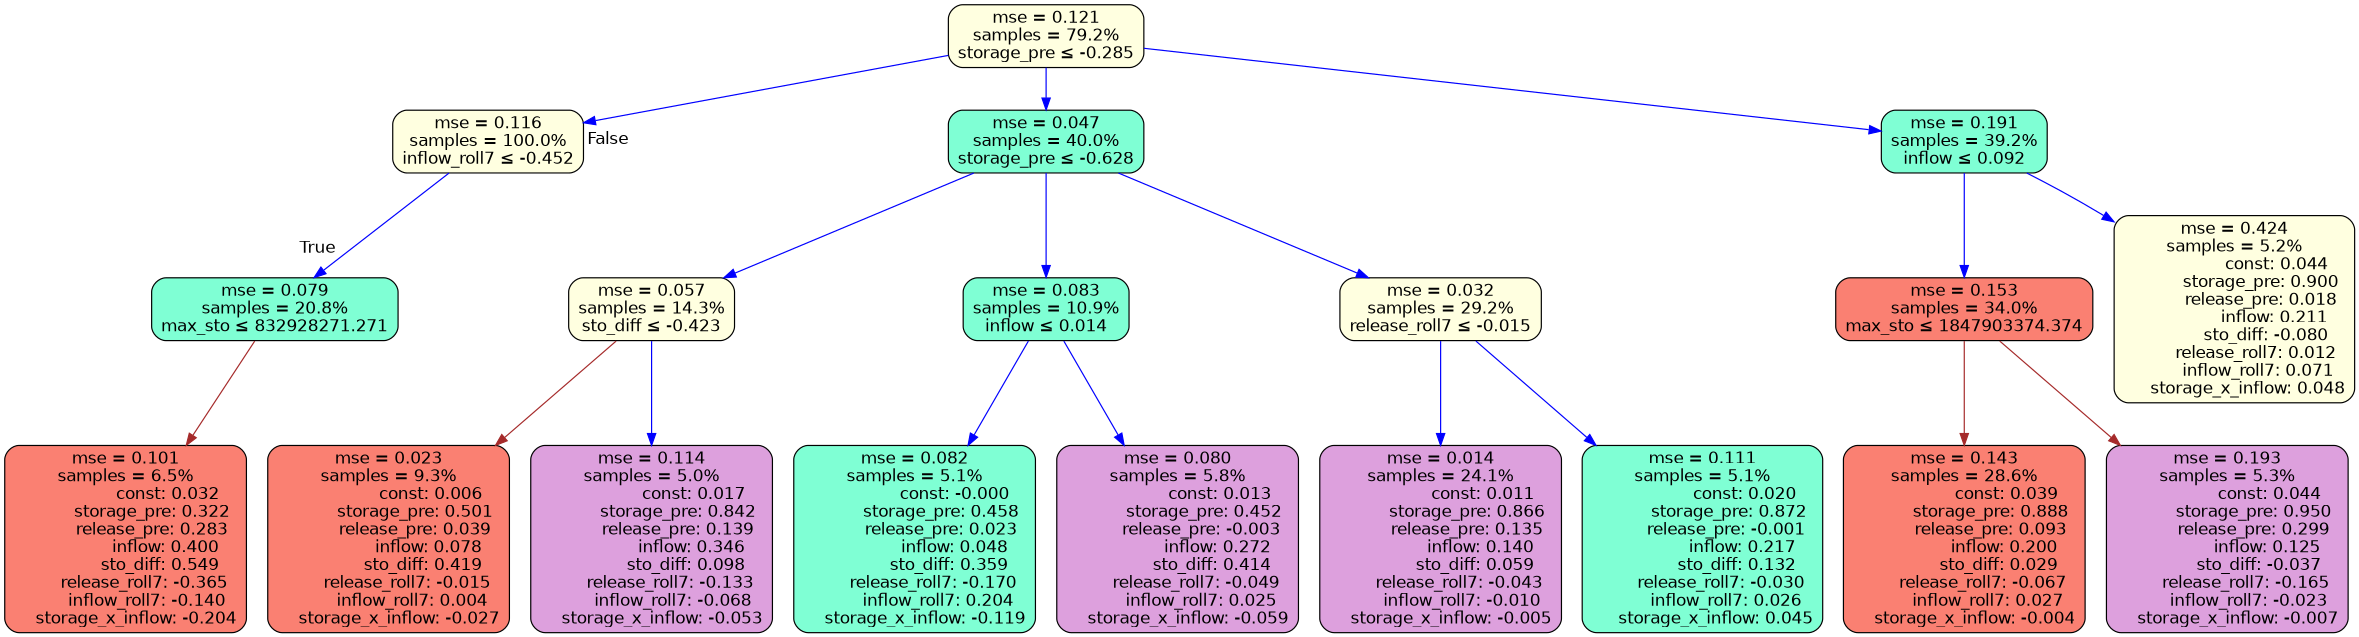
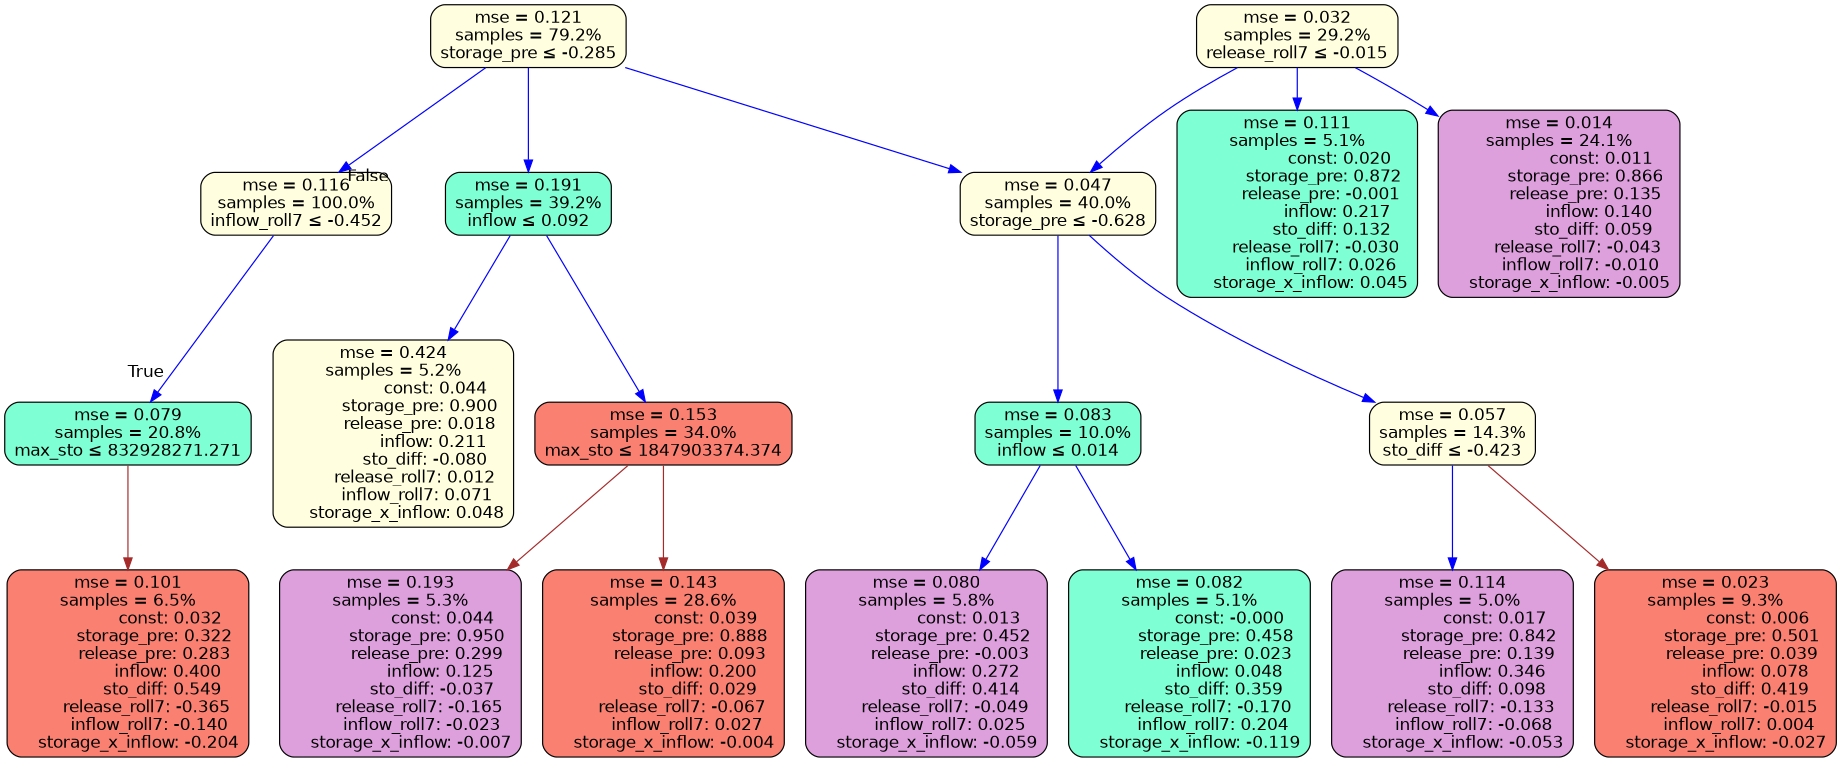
node "mse = 0.047 samples = 40.0% storage_pre ≤ -0.628": fillcolor aquamarine -> lightyellow
edge "mse = 0.047 samples = 40.0% storage_pre ≤ -0.628" -> "mse = 0.032 samples = 29.2% release_roll7 ≤ -0.015": reversed
node "mse = 0.083 samples = 10.9% inflow ≤ 0.014": label "mse = 0.083 samples = 10.9% inflow ≤ 0.014" -> "mse = 0.083 samples = 10.0% inflow ≤ 0.014"
